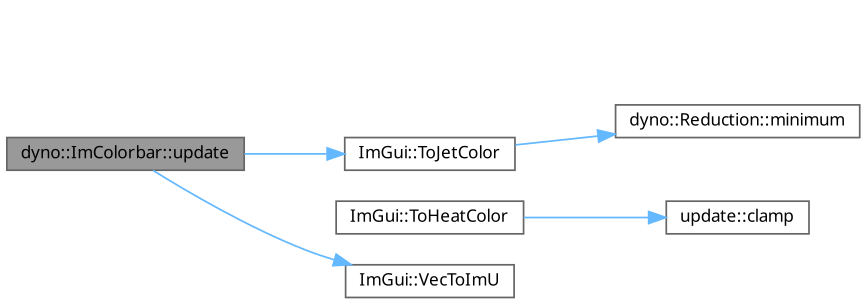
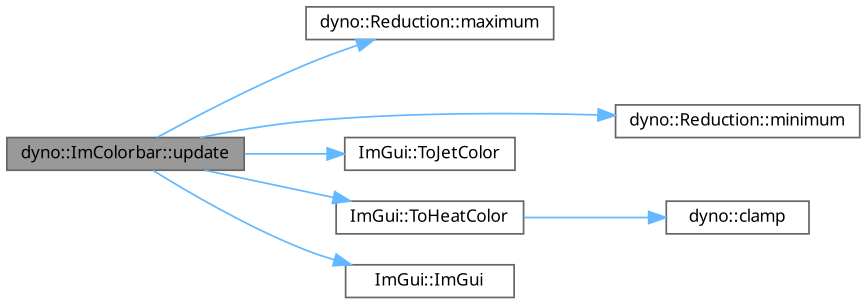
node "dyno::Reduction::maximum": added
edge "ImGui::ToJetColor" -> "dyno::Reduction::minimum": now "dyno::ImColorbar::update" -> "dyno::Reduction::minimum"
edge "dyno::ImColorbar::update" -> "ImGui::ToHeatColor": added
node "update::clamp": label "update::clamp" -> "dyno::clamp"
node "ImGui::VecToImU": label "ImGui::VecToImU" -> "ImGui::ImGui"
